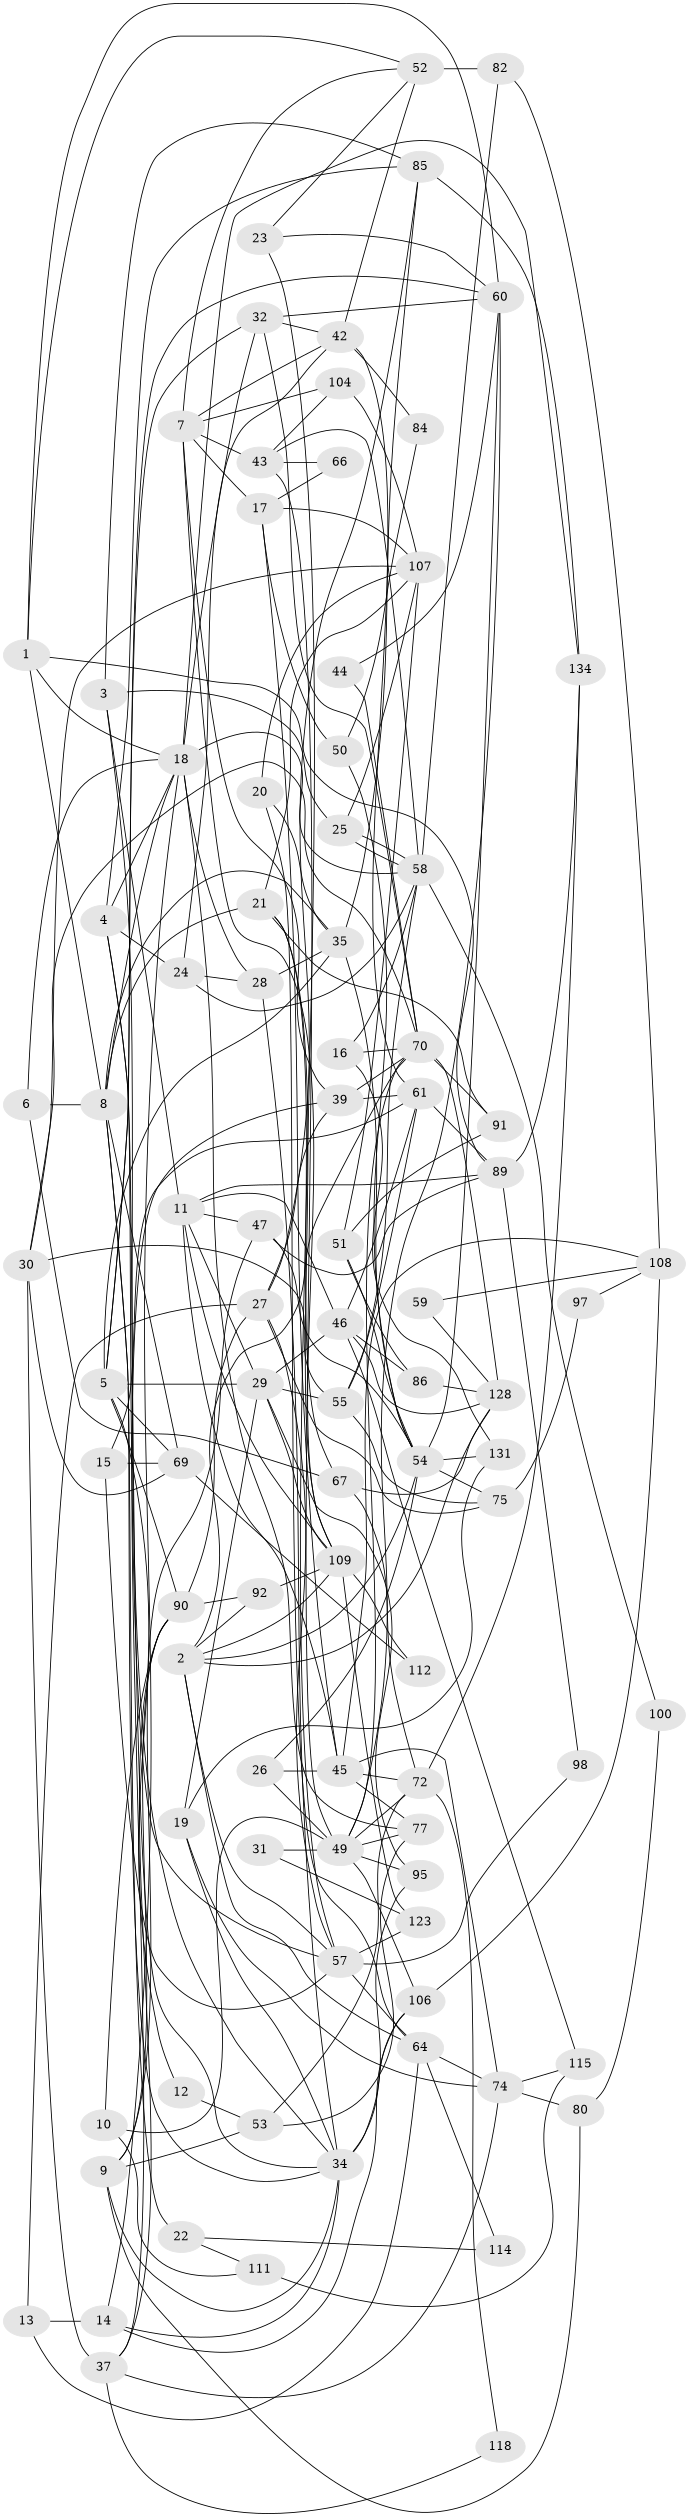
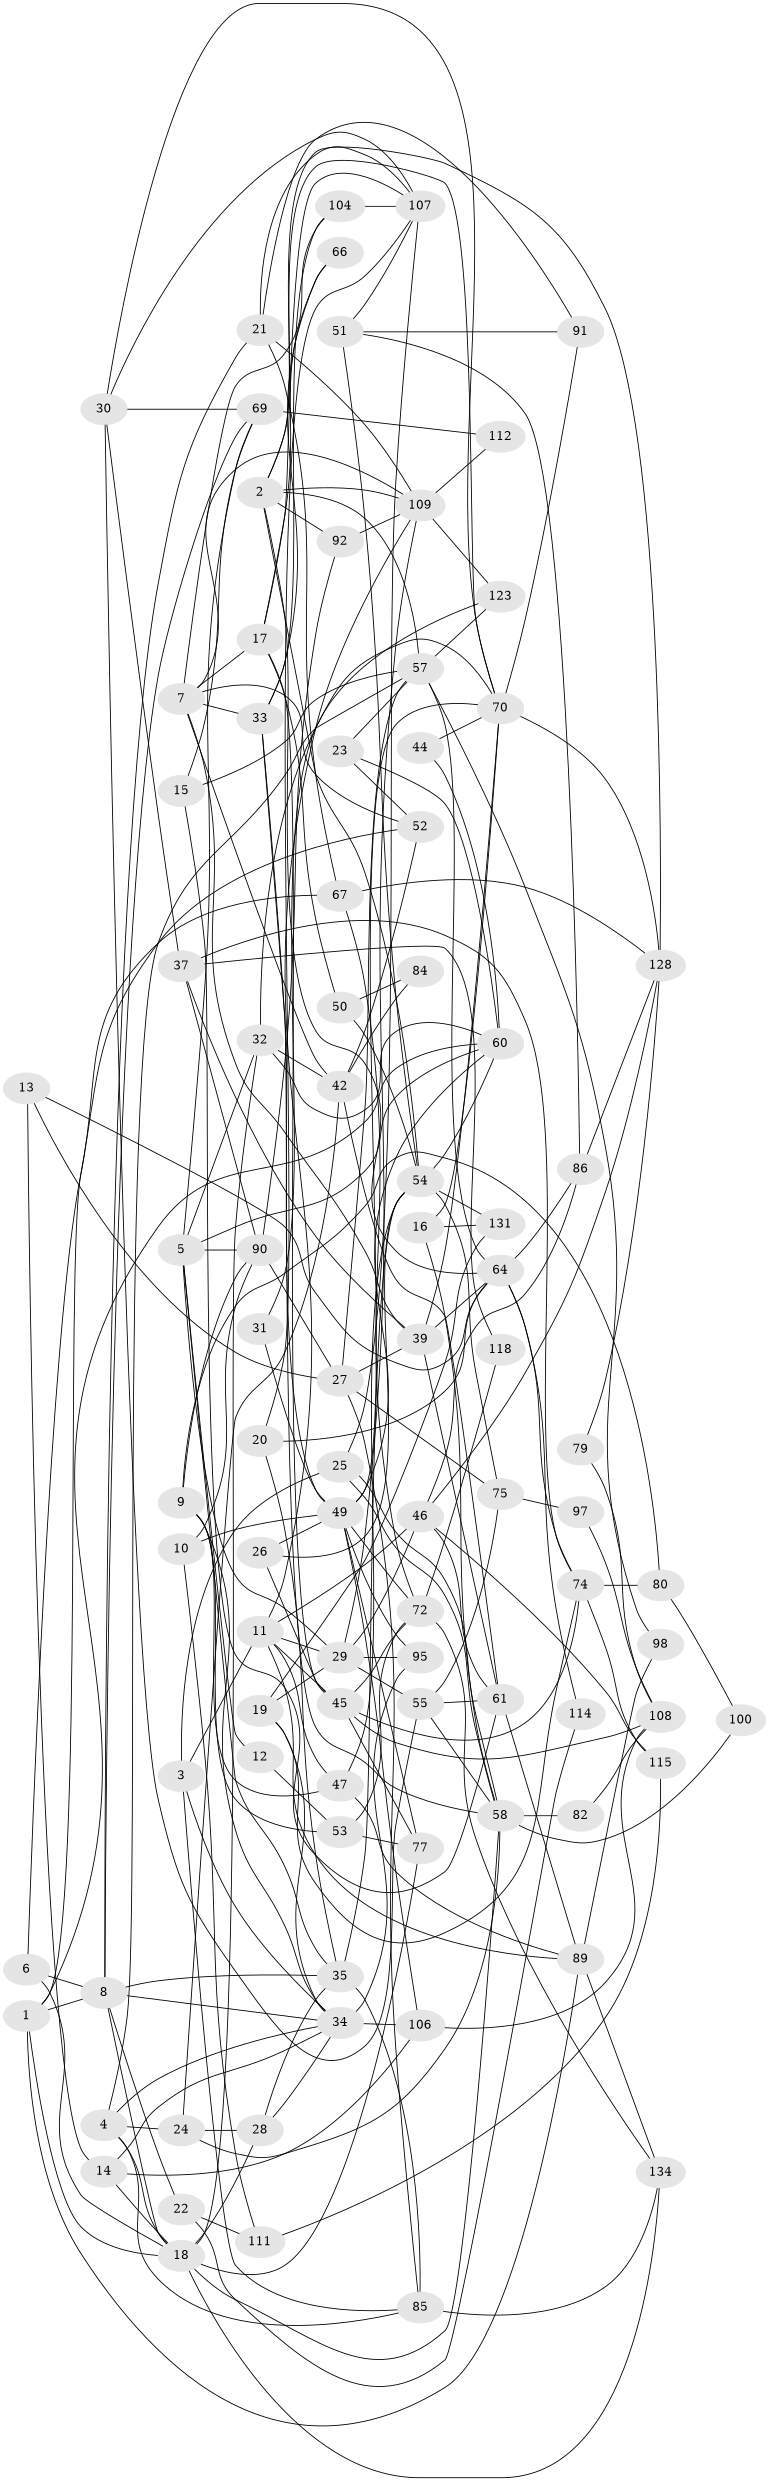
edge "52" -- "82": removed
node "43": label "43" -> "33"
edge "86" -- "64": added
node "59": label "59" -> "79"
edge "64" -- "39": added
